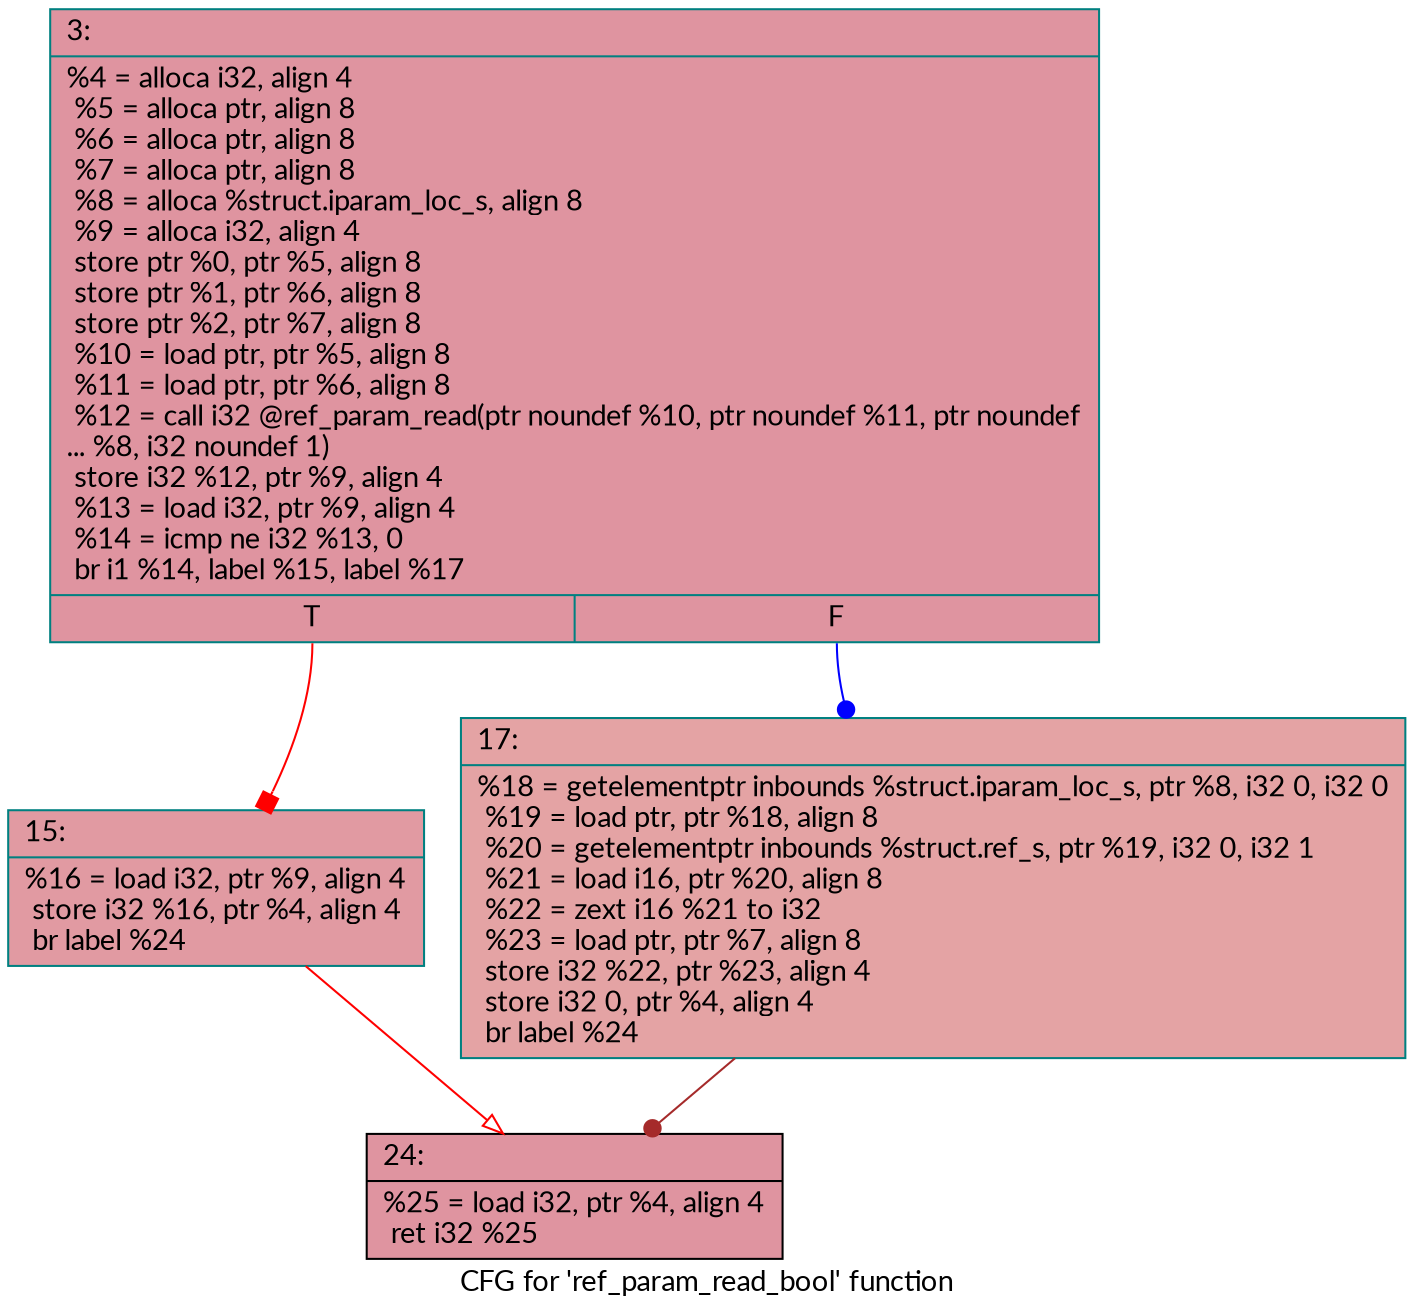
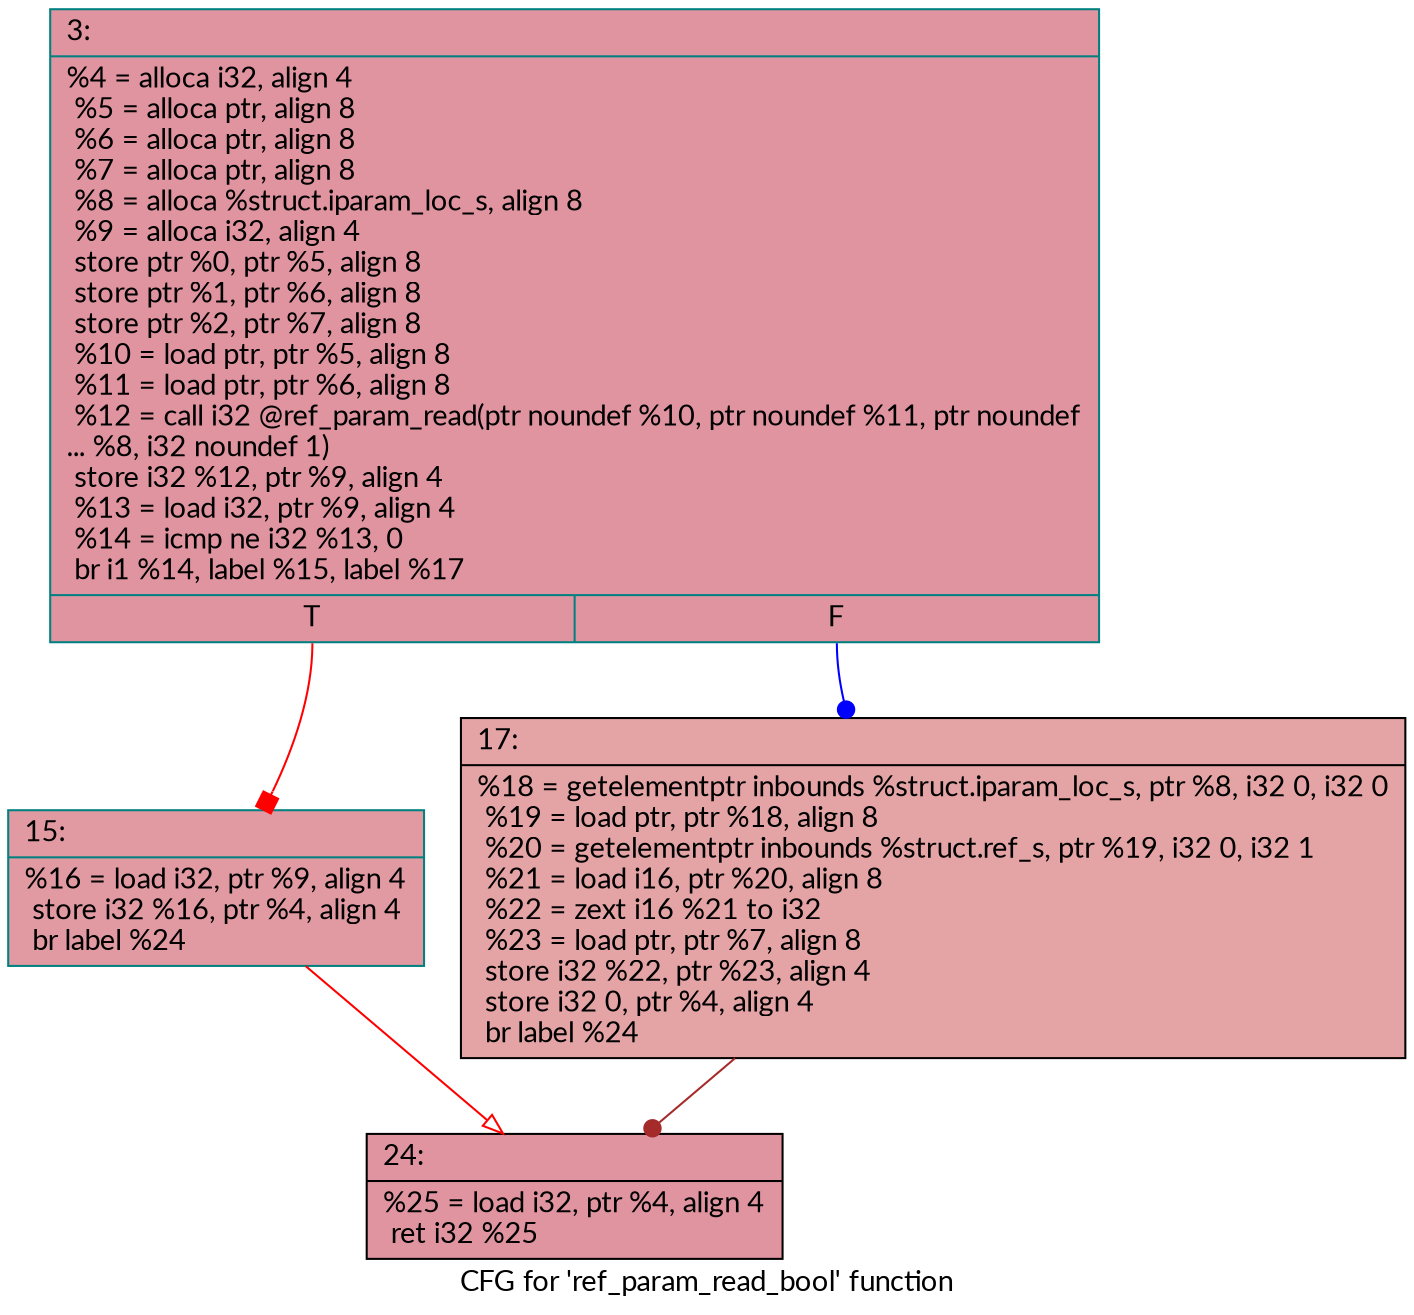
node "17:": color teal -> black
